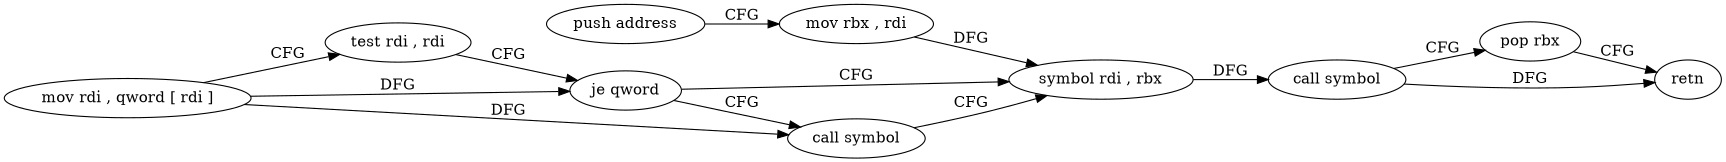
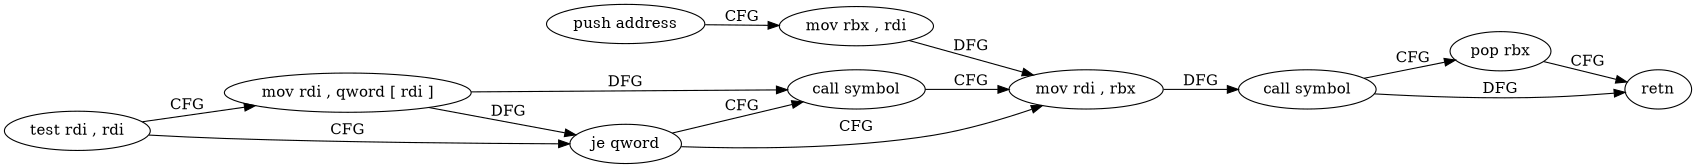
edge "mov rdi , qword [ rdi ]" -> "test rdi , rdi": reversed
node "symbol rdi , rbx": label "symbol rdi , rbx" -> "mov rdi , rbx"
